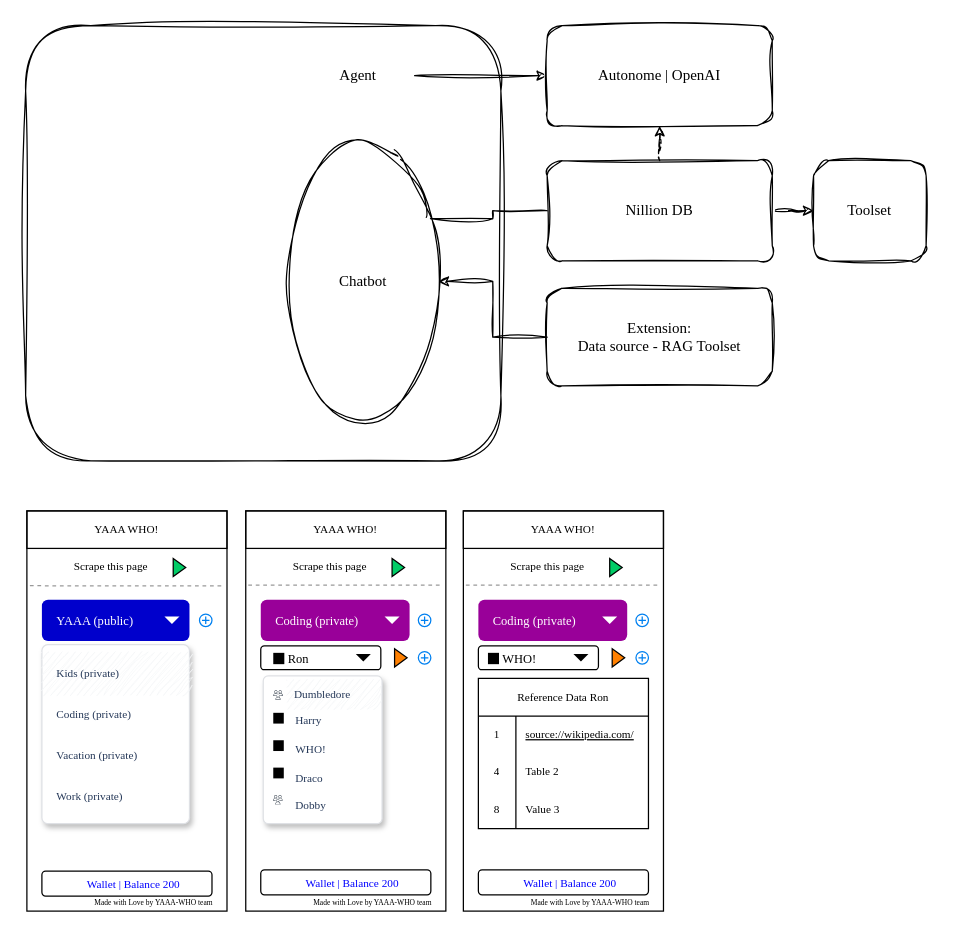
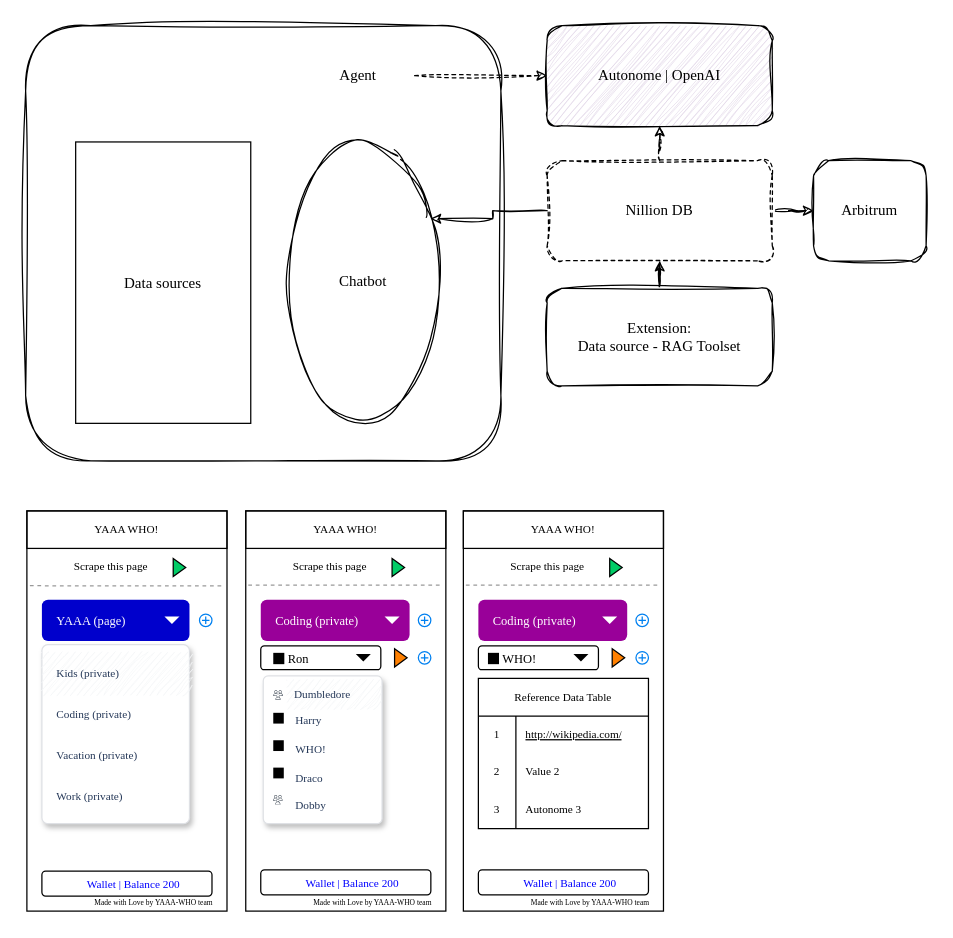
edge "Agent" -> "Autonome | OpenAI": style solid -> dashed
node "Autonome | OpenAI": fillcolor #ffffff -> #e1d5e7
node "Nillion DB": style solid -> dashed
node "Toolset": label "Toolset" -> "Arbitrum"
edge "Nillion DB" -- "Chatbot": arrowhead none -> classic
node "Data sources": added
edge "Extension: Data source - RAG Toolset" -> "Chatbot": now "Extension: Data source - RAG Toolset" -> "Nillion DB"
node "YAAA (public)": label "YAAA (public)" -> "YAAA (page)"
node "Reference Data Ron": label "Reference Data Ron" -> "Reference Data Table"
node "source://wikipedia.com/": label "source://wikipedia.com/" -> "http://wikipedia.com/"
node "4": label "4" -> "2"
node "Table 2": label "Table 2" -> "Value 2"
node "8": label "8" -> "3"
node "Value 3": label "Value 3" -> "Autonome 3"
